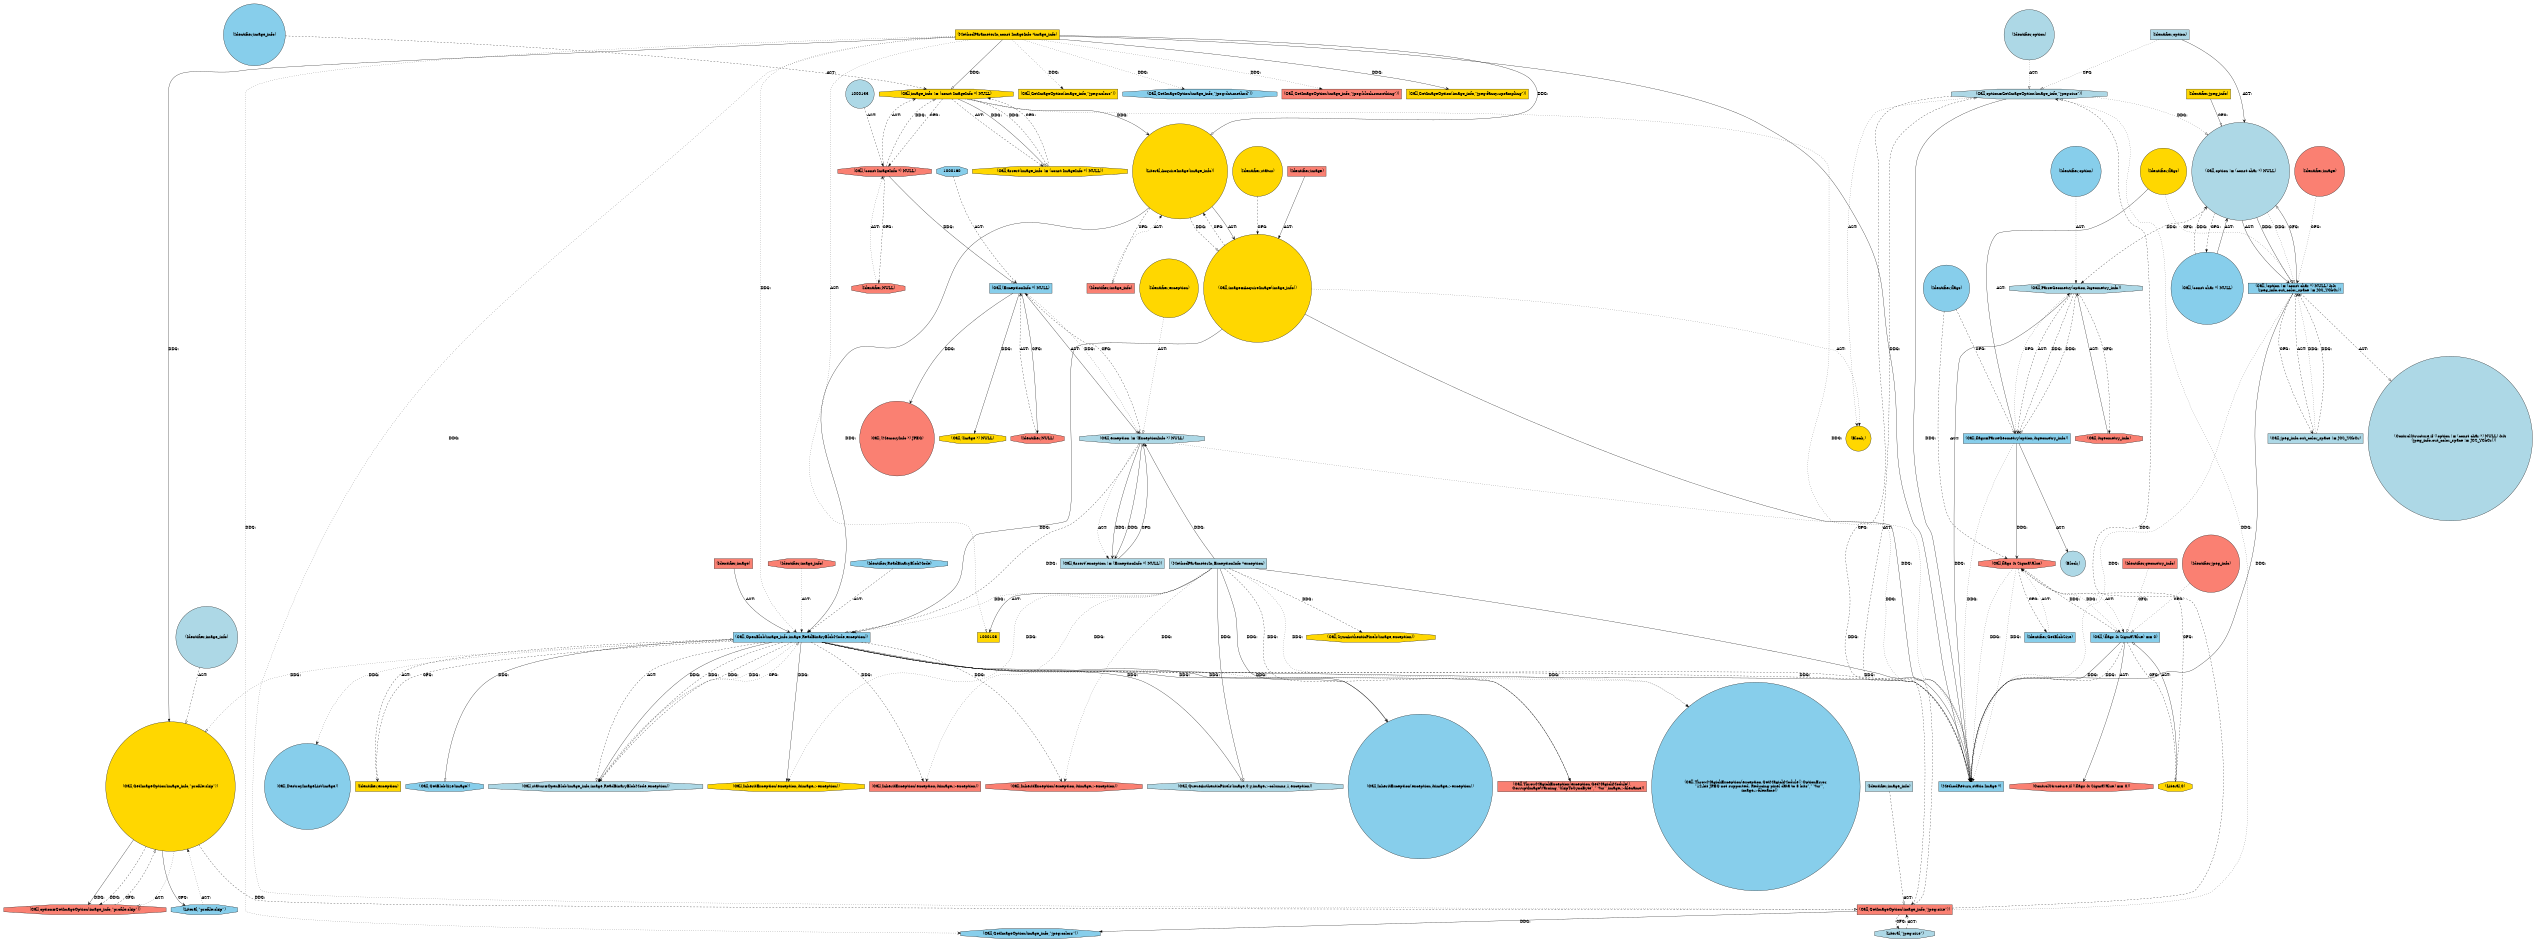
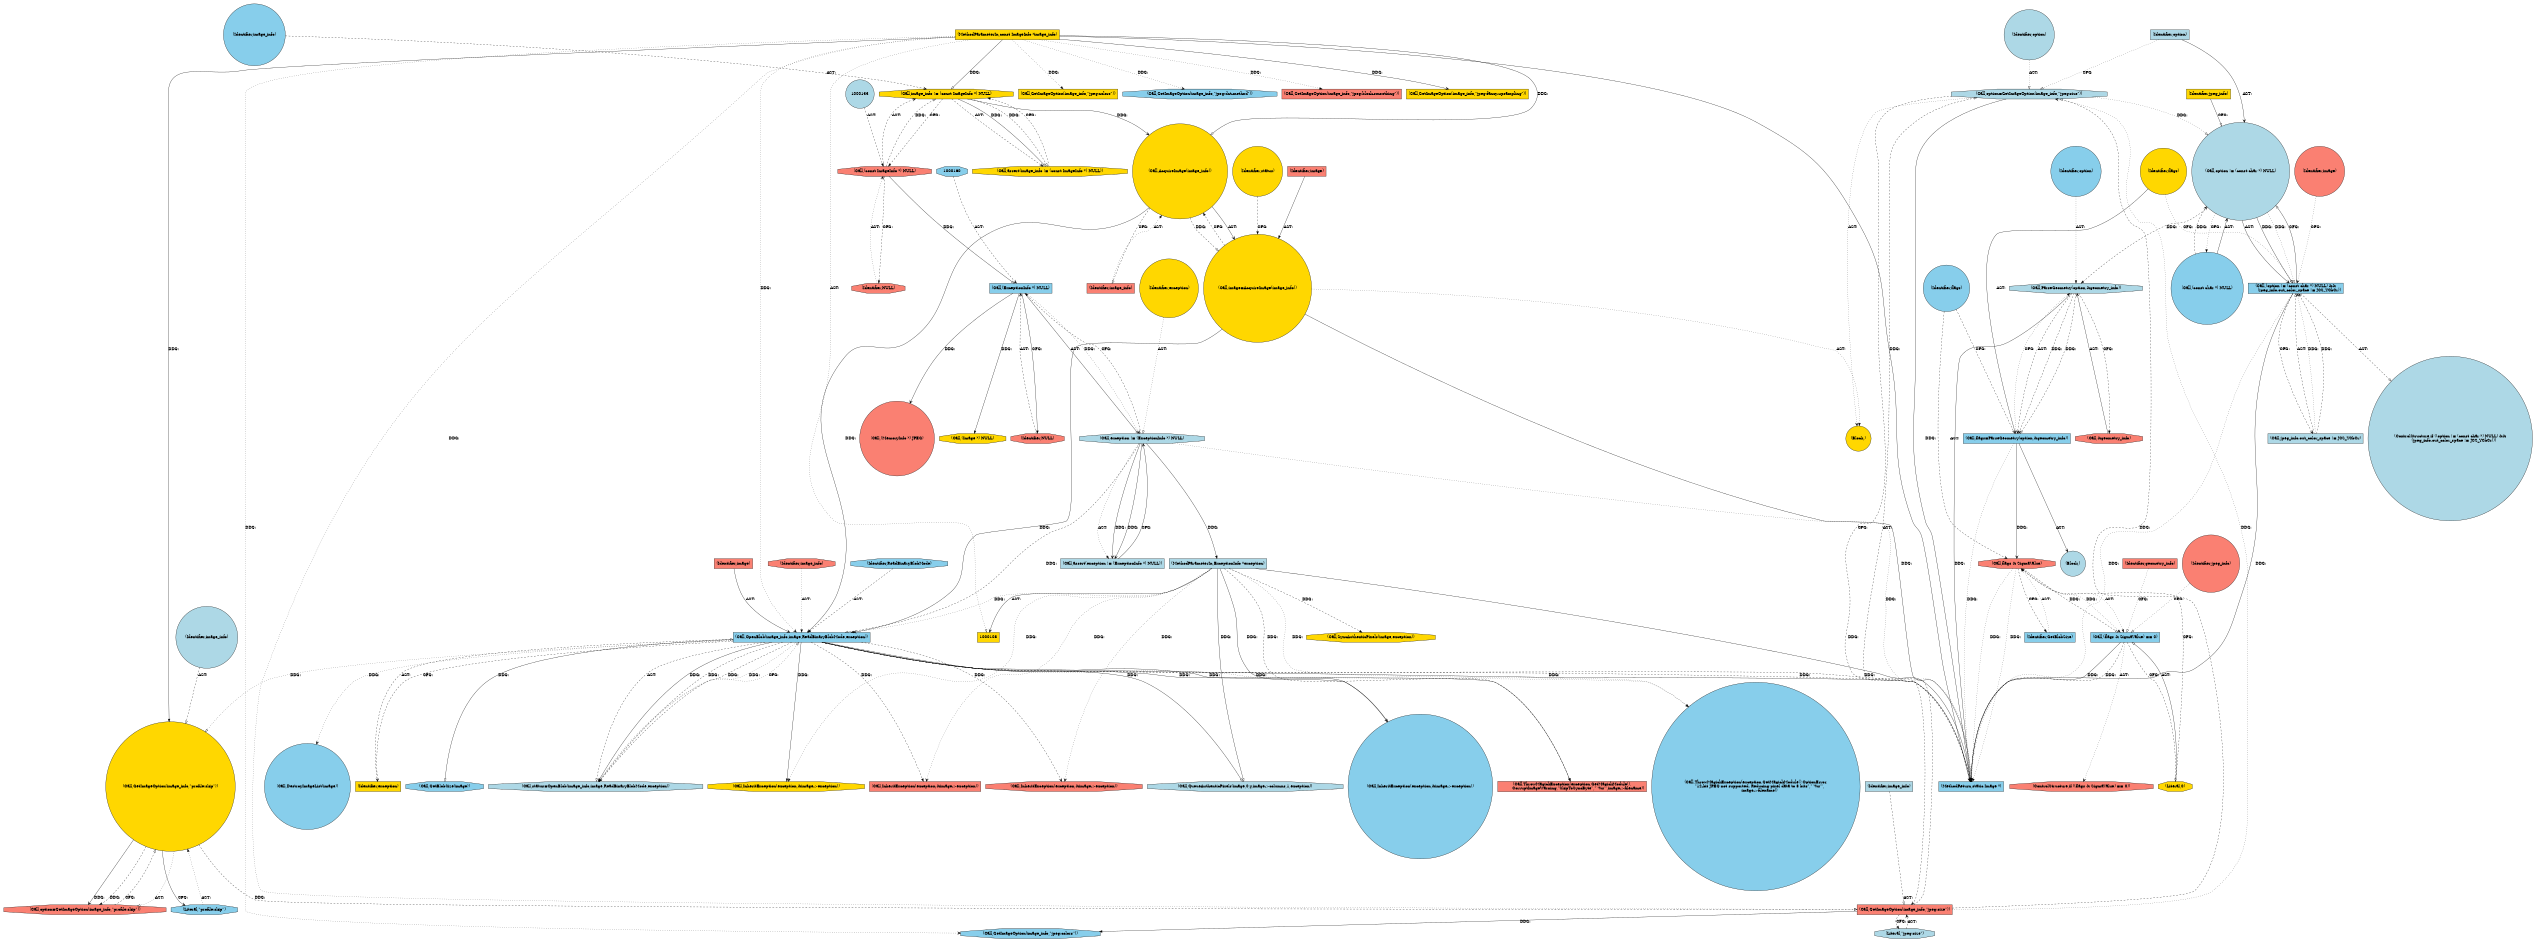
edge "(Call,image_info != (const ImageInfo *) NULL)" -> "(MethodReturn,static Image *)": removed, label "DDG:"
node "(Literal,AcquireImage(image_info))": label "(Literal,AcquireImage(image_info))" -> "(Call,AcquireImage(image_info))"
edge "(Call,option != (const char *) NULL)" -> "(Call,(const char *) NULL)": style dashed -> dotted
edge "(MethodParameterIn,ExceptionInfo *exception)" -> "(Call,exception != (ExceptionInfo *) NULL)": reversed
edge "(Call,(flags & SigmaValue) == 0)" -> "(ControlStructure,if ((flags & SigmaValue) == 0))": style solid -> dotted
